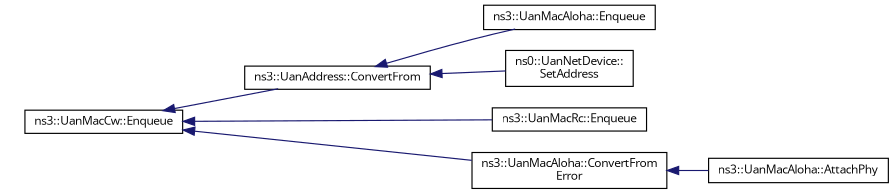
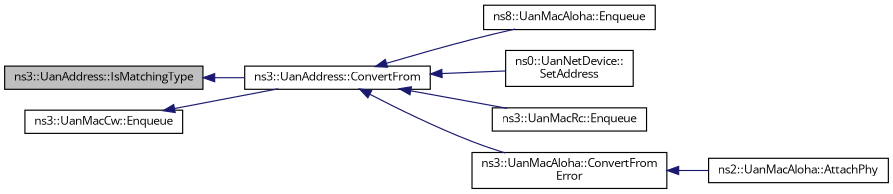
node "ns3::UanMacAloha::Enqueue": label "ns3::UanMacAloha::Enqueue" -> "ns8::UanMacAloha::Enqueue"
node "ns3::UanAddress::IsMatchingType": added
edge "ns3::UanMacRc::Enqueue" -> "ns3::UanMacCw::Enqueue": now "ns3::UanMacRc::Enqueue" -> "ns3::UanAddress::ConvertFrom"
edge "ns3::UanMacAloha::ConvertFrom Error" -> "ns3::UanMacCw::Enqueue": now "ns3::UanMacAloha::ConvertFrom Error" -> "ns3::UanAddress::ConvertFrom"
node "ns3::UanMacAloha::AttachPhy": label "ns3::UanMacAloha::AttachPhy" -> "ns2::UanMacAloha::AttachPhy"
